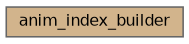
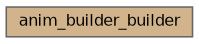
node "anim_index_builder": label "anim_index_builder" -> "anim_builder_builder"
